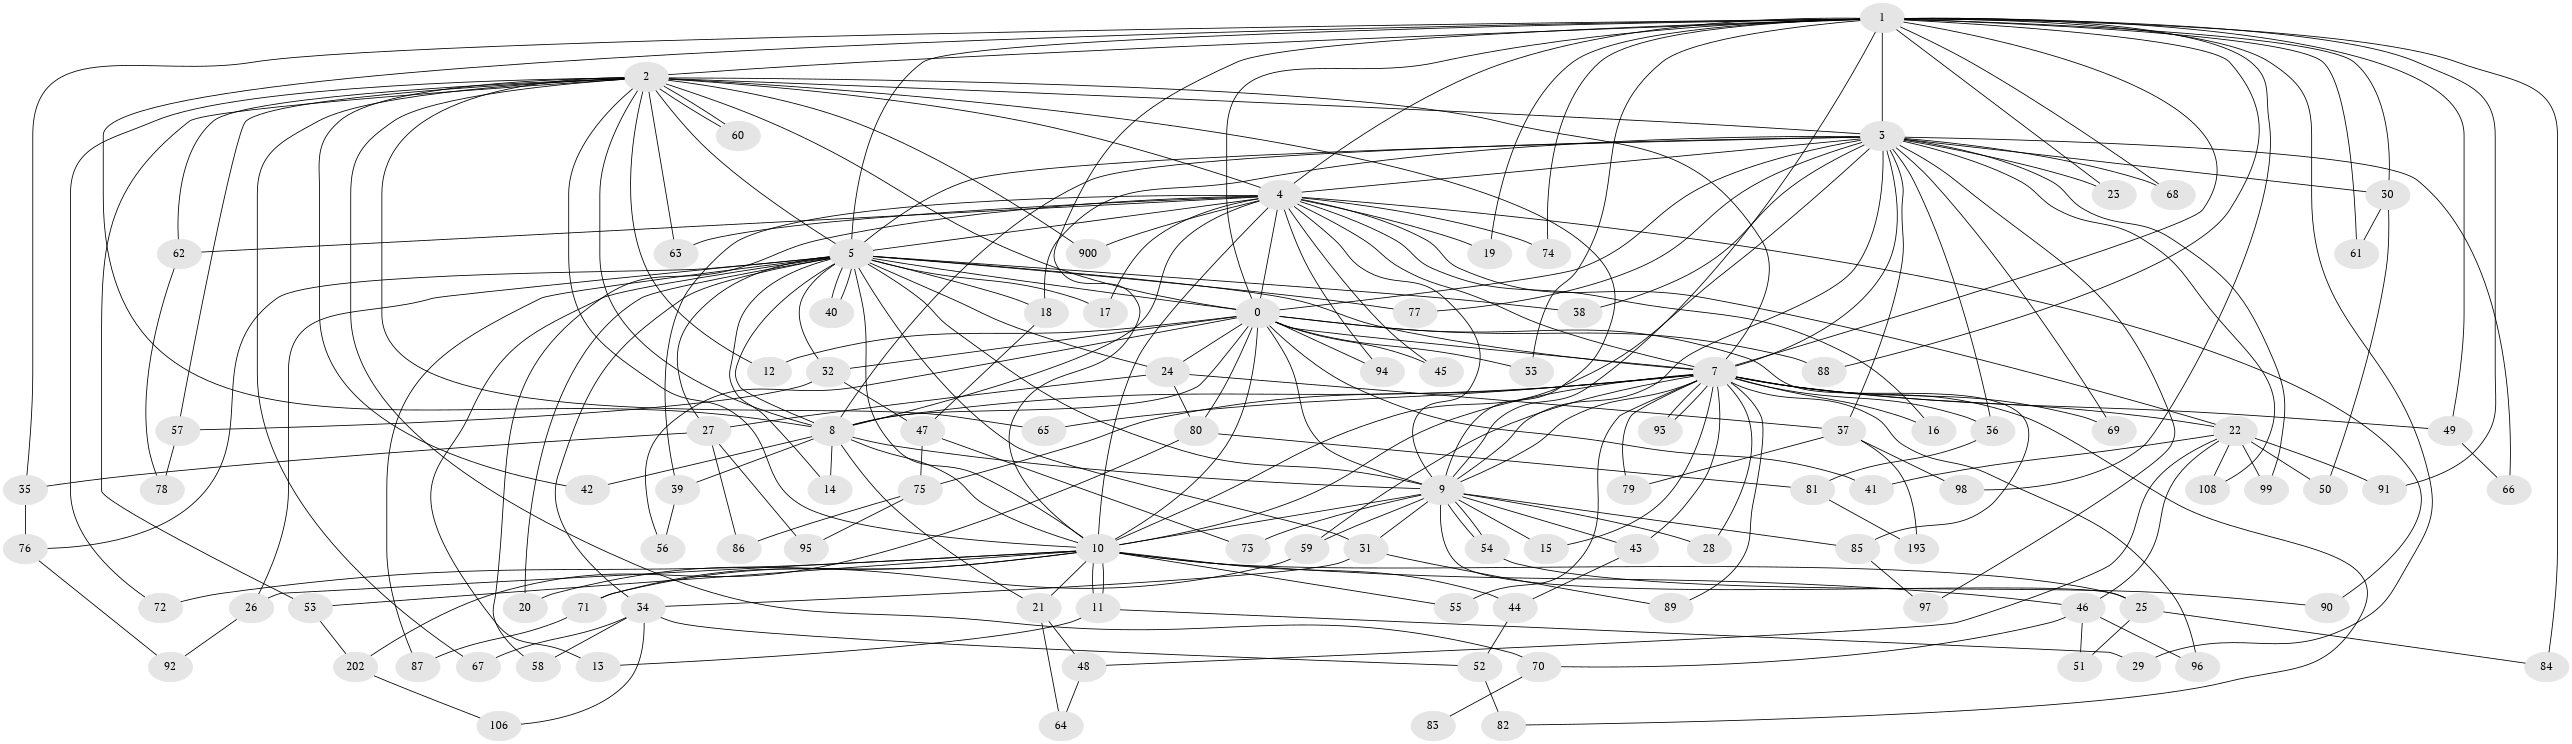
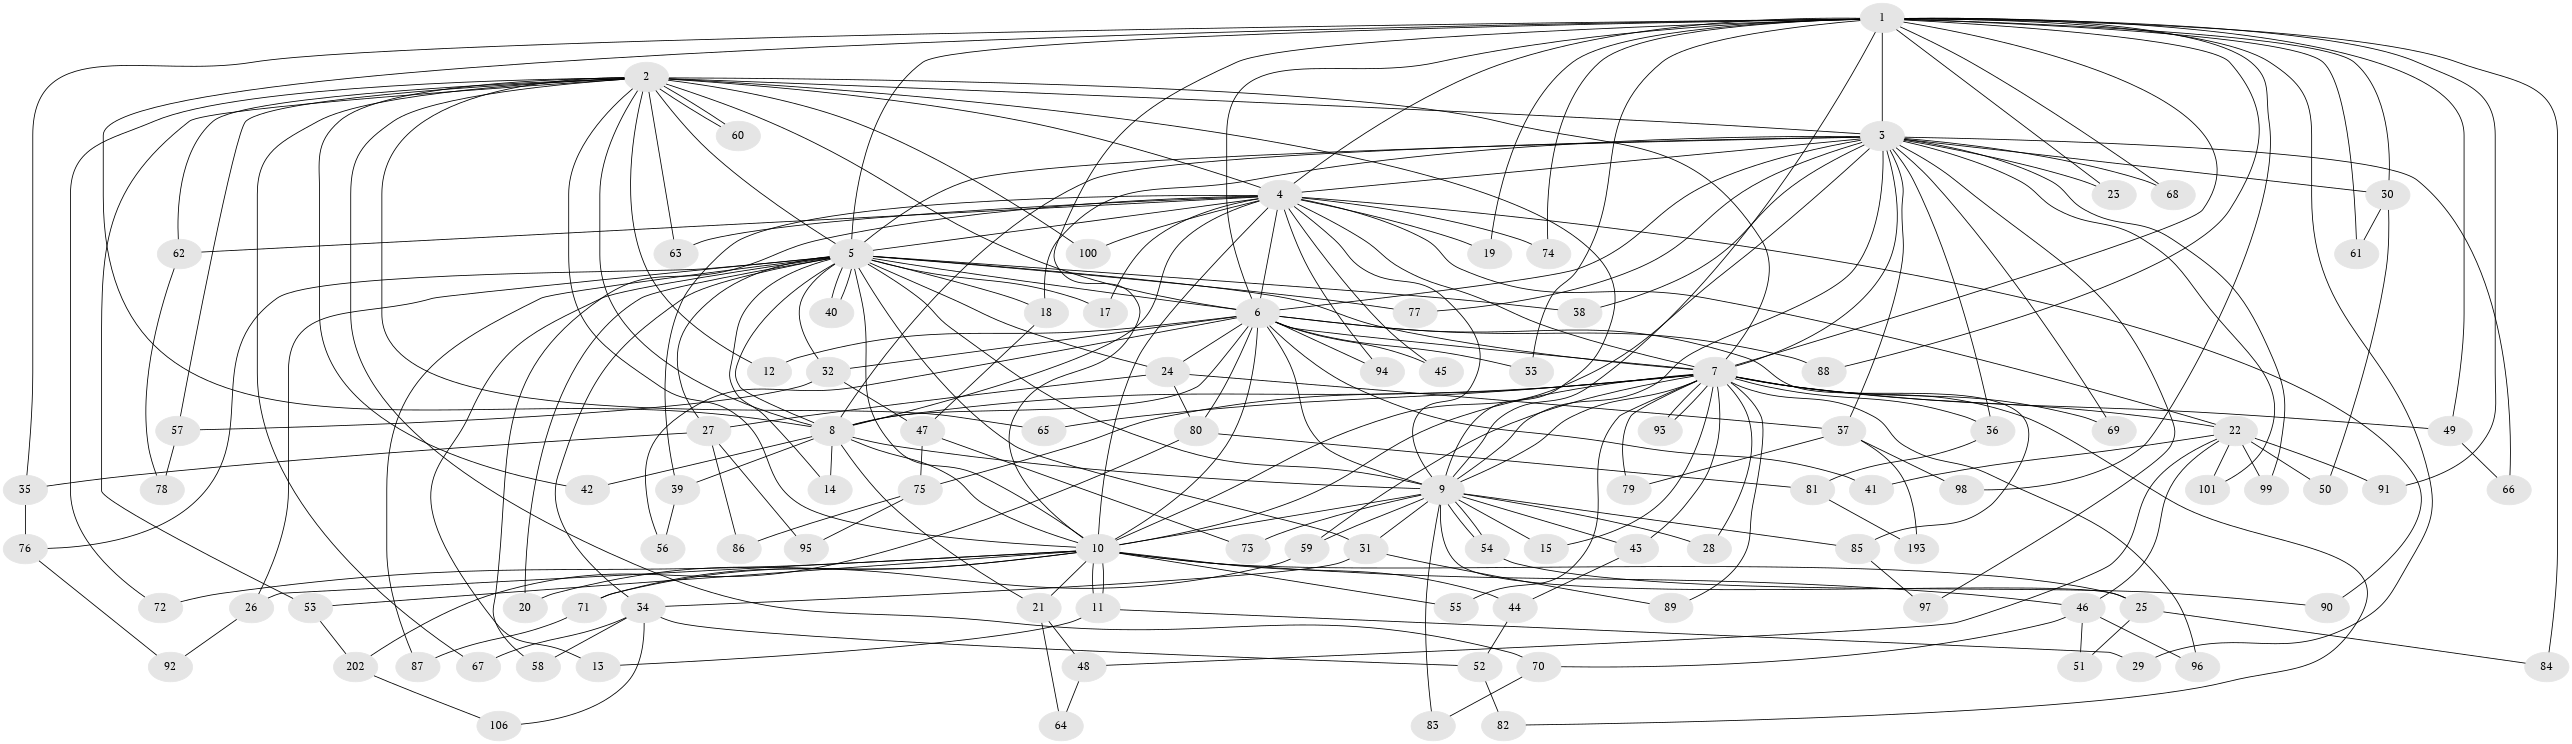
edge "1" -- "2": removed
node "900": label "900" -> "100"
node "0": label "0" -> "6"
node "16": removed
node "108": label "108" -> "101"
edge "9" -- "83": added
